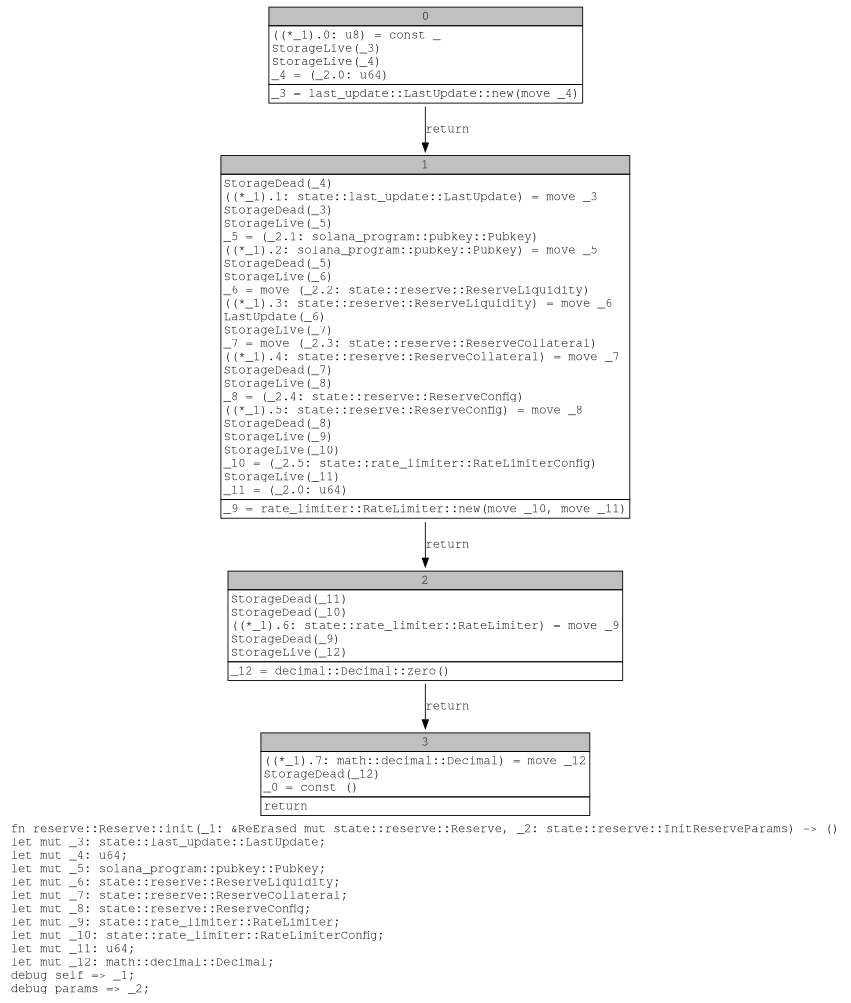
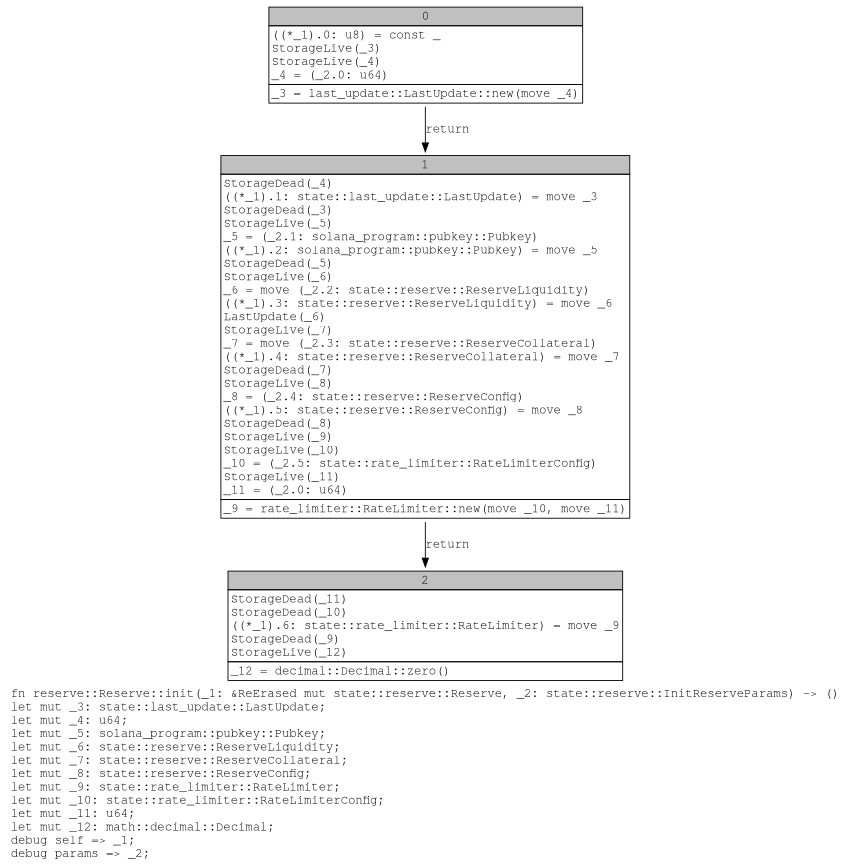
node "3": removed
